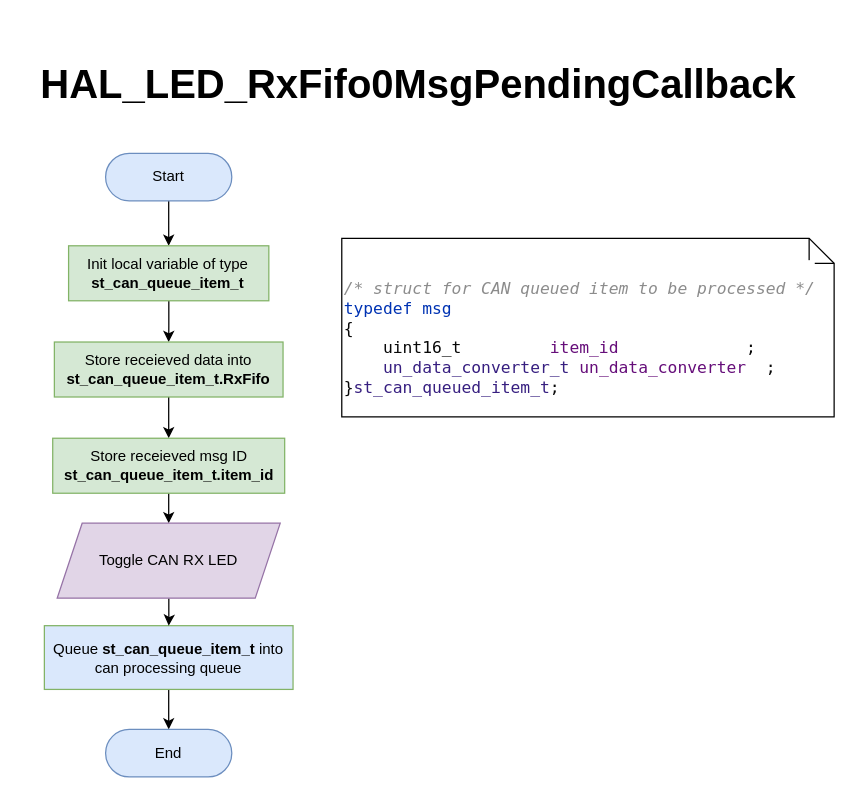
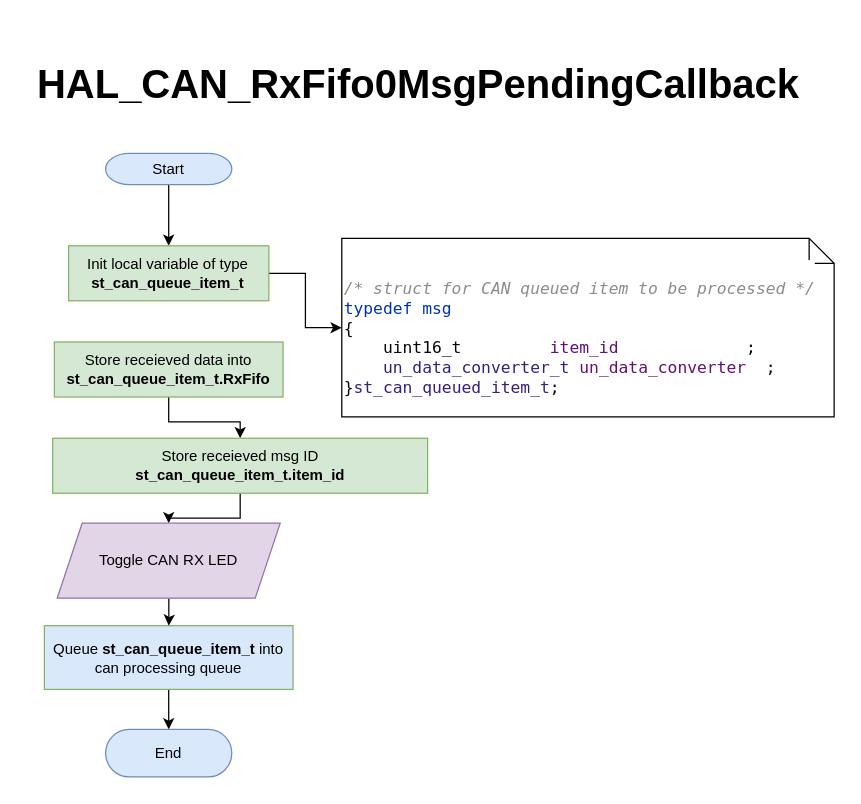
node "HAL_LED_RxFifo0MsgPendingCallback": label "HAL_LED_RxFifo0MsgPendingCallback" -> "HAL_CAN_RxFifo0MsgPendingCallback"
node "Start": size 126x48 -> 126x31
edge "Init local variable of type st_can_queue_item_t" -> "Store receieved data into st_can_queue_item_t.RxFifo": now "Init local variable of type st_can_queue_item_t" -> "/* struct for CAN queued item to be processed */ typedef msg { uint16_t item_id ; un_data_converter_t un_data_converter ; }st_can_queued_item_t;"
node "Store receieved msg ID st_can_queue_item_t.item_id": size 232x55 -> 375x55
